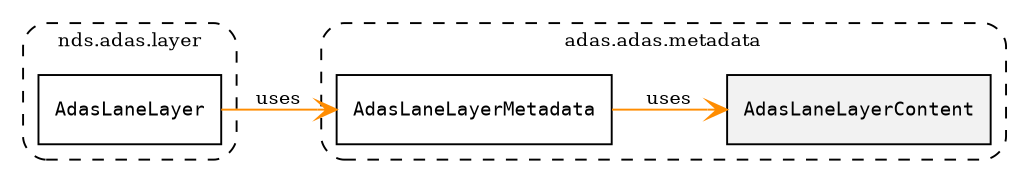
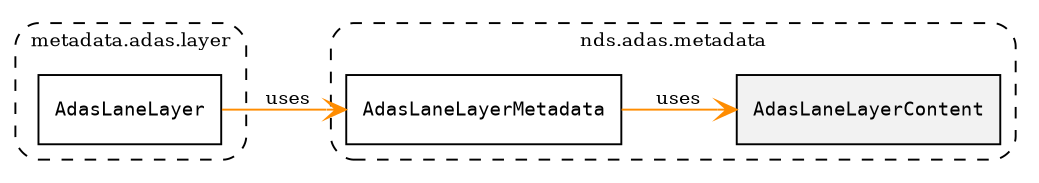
cluster "nds.adas.layer": label "nds.adas.layer" -> "metadata.adas.layer"
cluster "adas.adas.metadata": label "adas.adas.metadata" -> "nds.adas.metadata"
